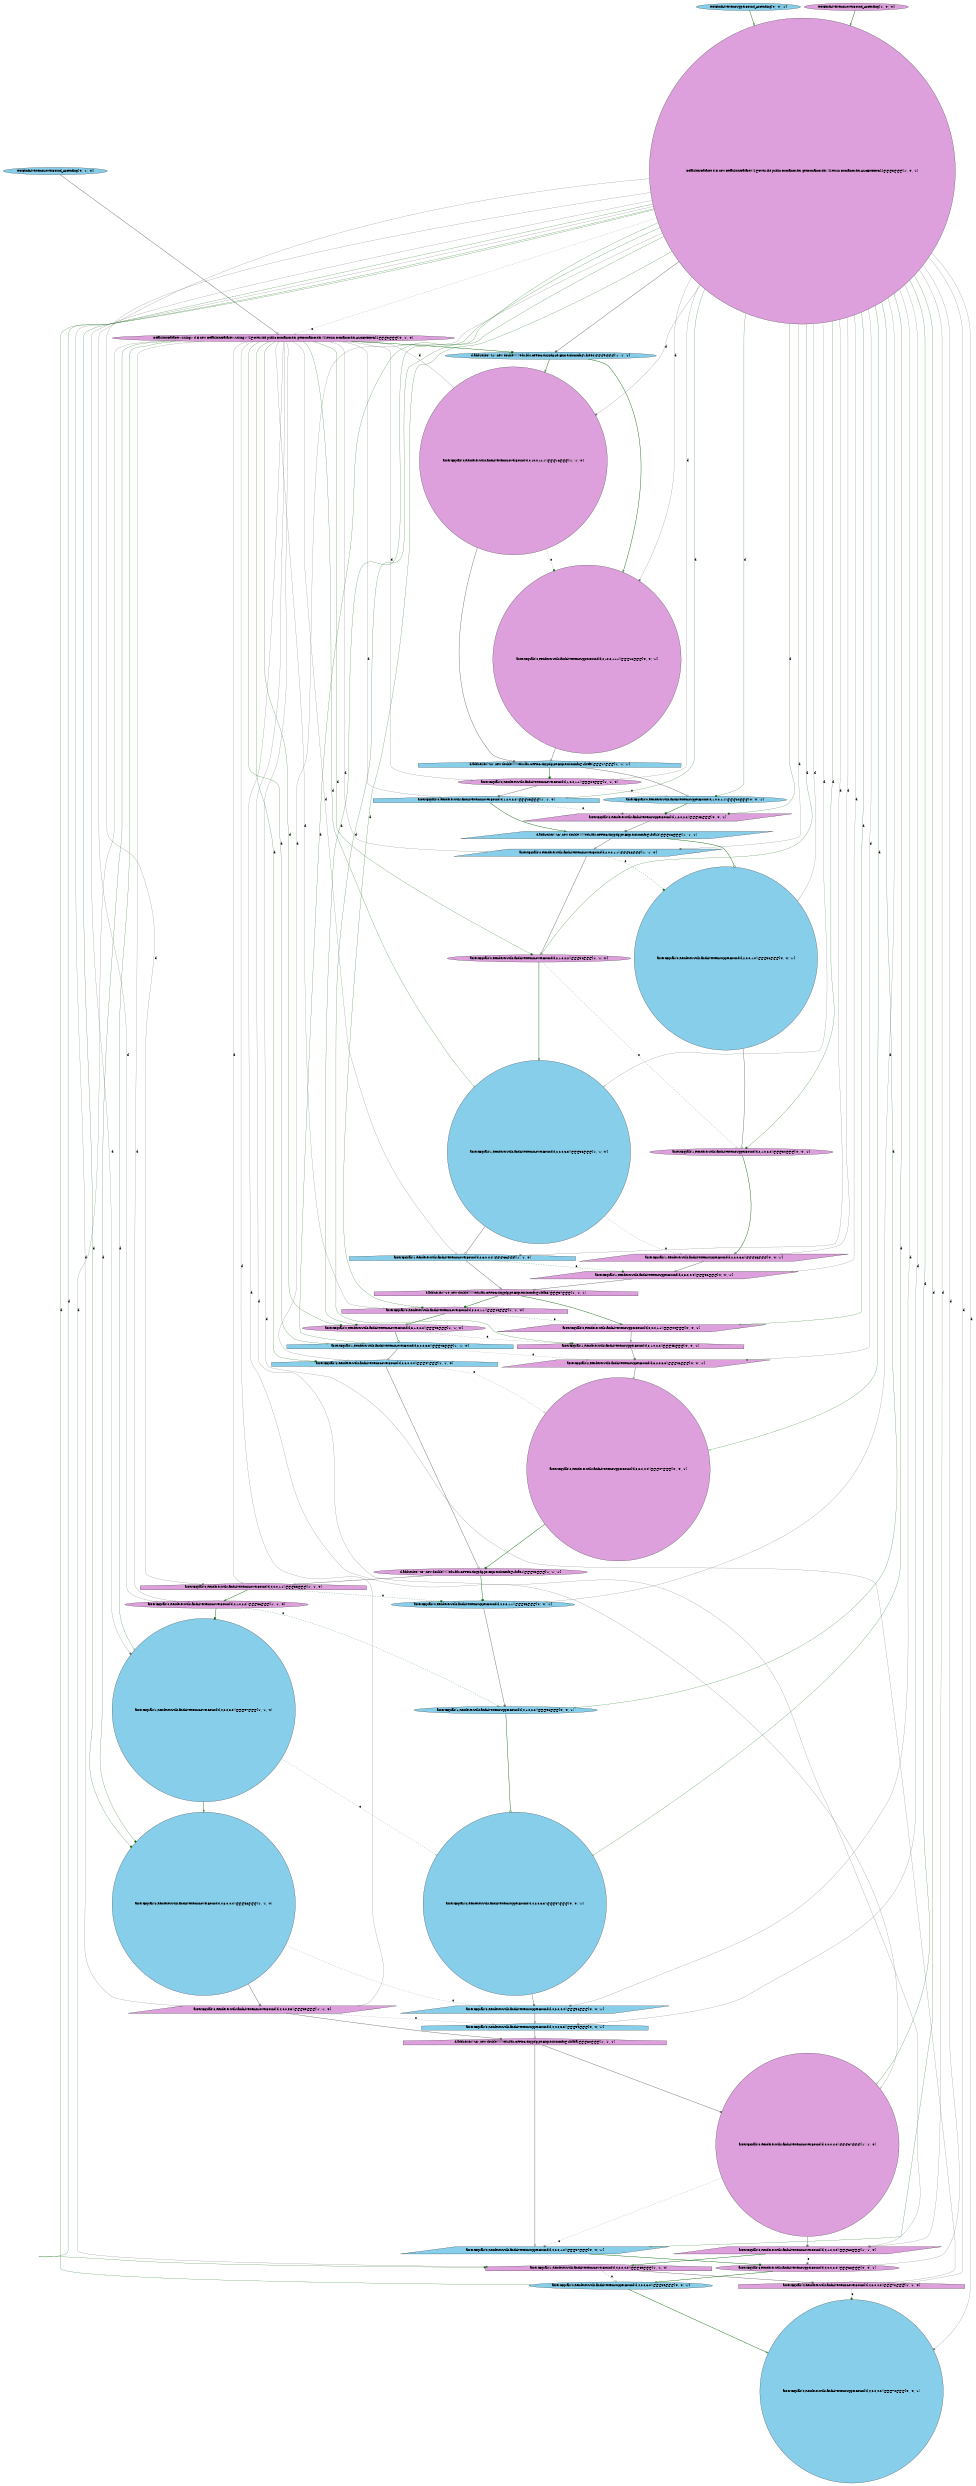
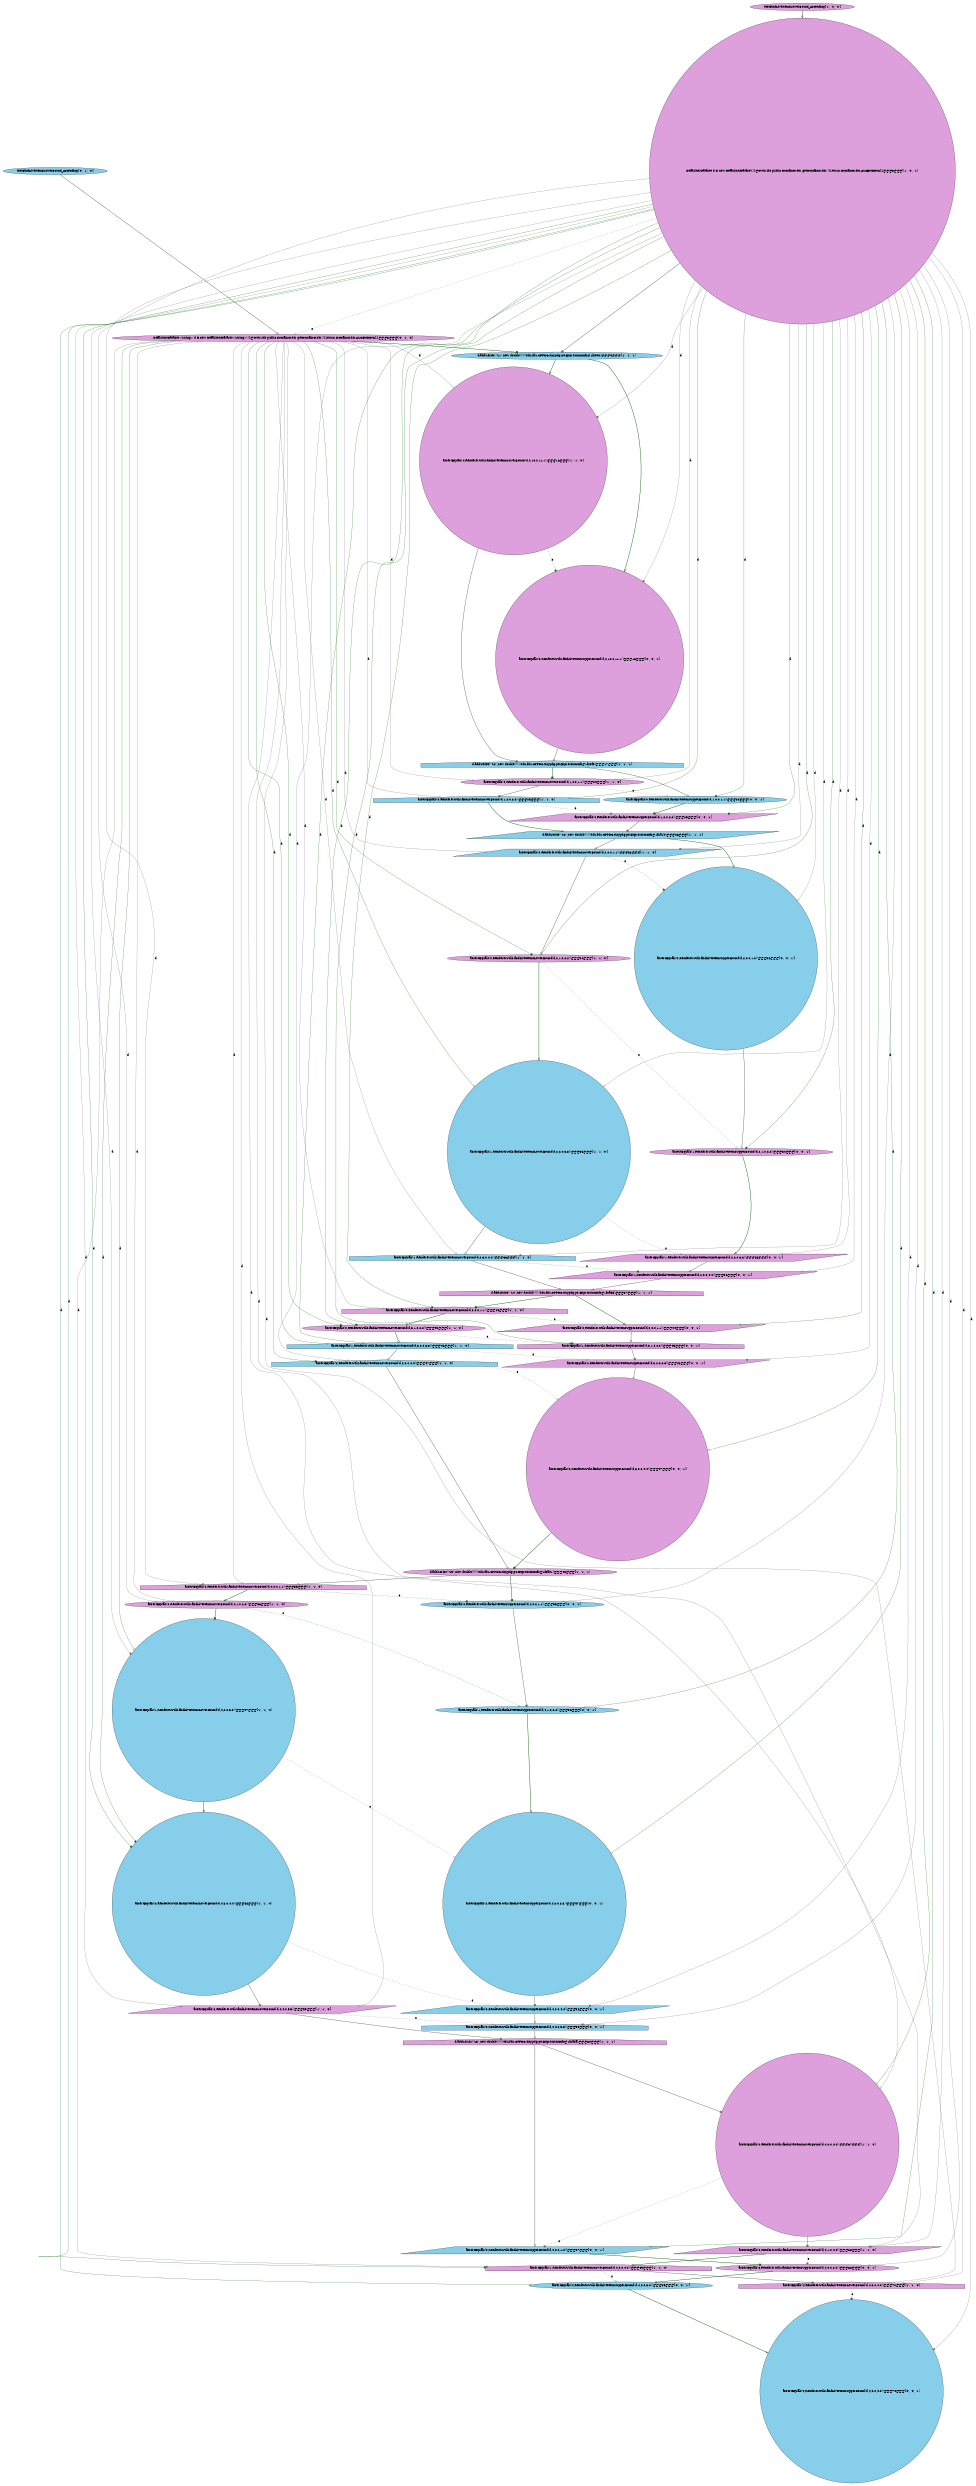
node "testFindLiveItemsUpperBound_Ascending['0', '0', '1']": removed
